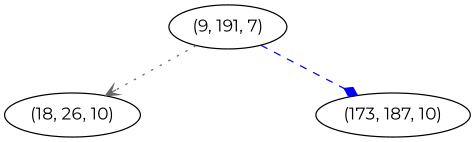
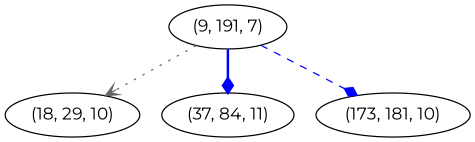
node "(18, 26, 10)": label "(18, 26, 10)" -> "(18, 29, 10)"
node "(37, 84, 11)": added
node "(173, 187, 10)": label "(173, 187, 10)" -> "(173, 181, 10)"
